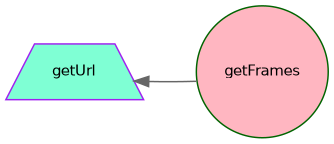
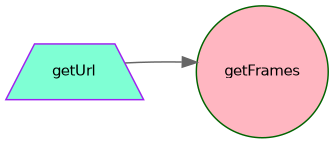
edge "getFrames" -> "getUrl": reversed
